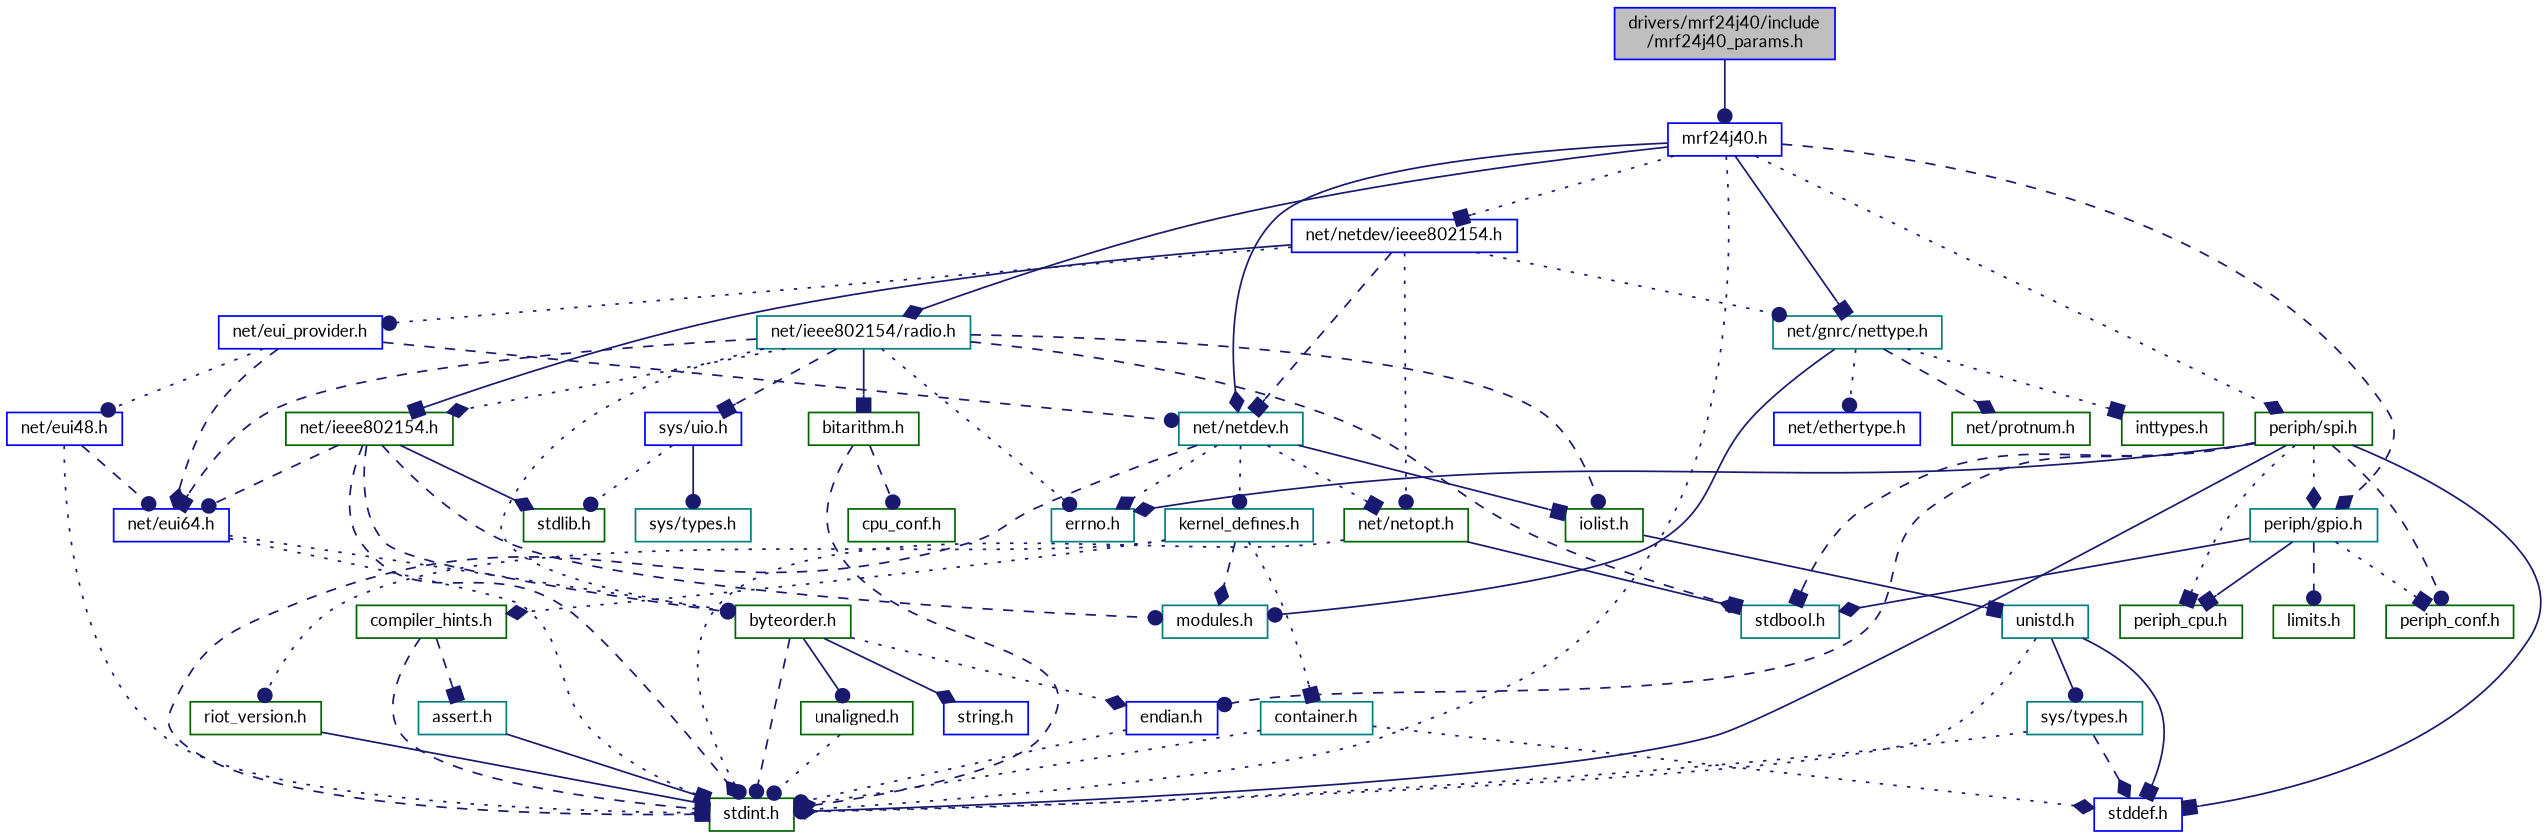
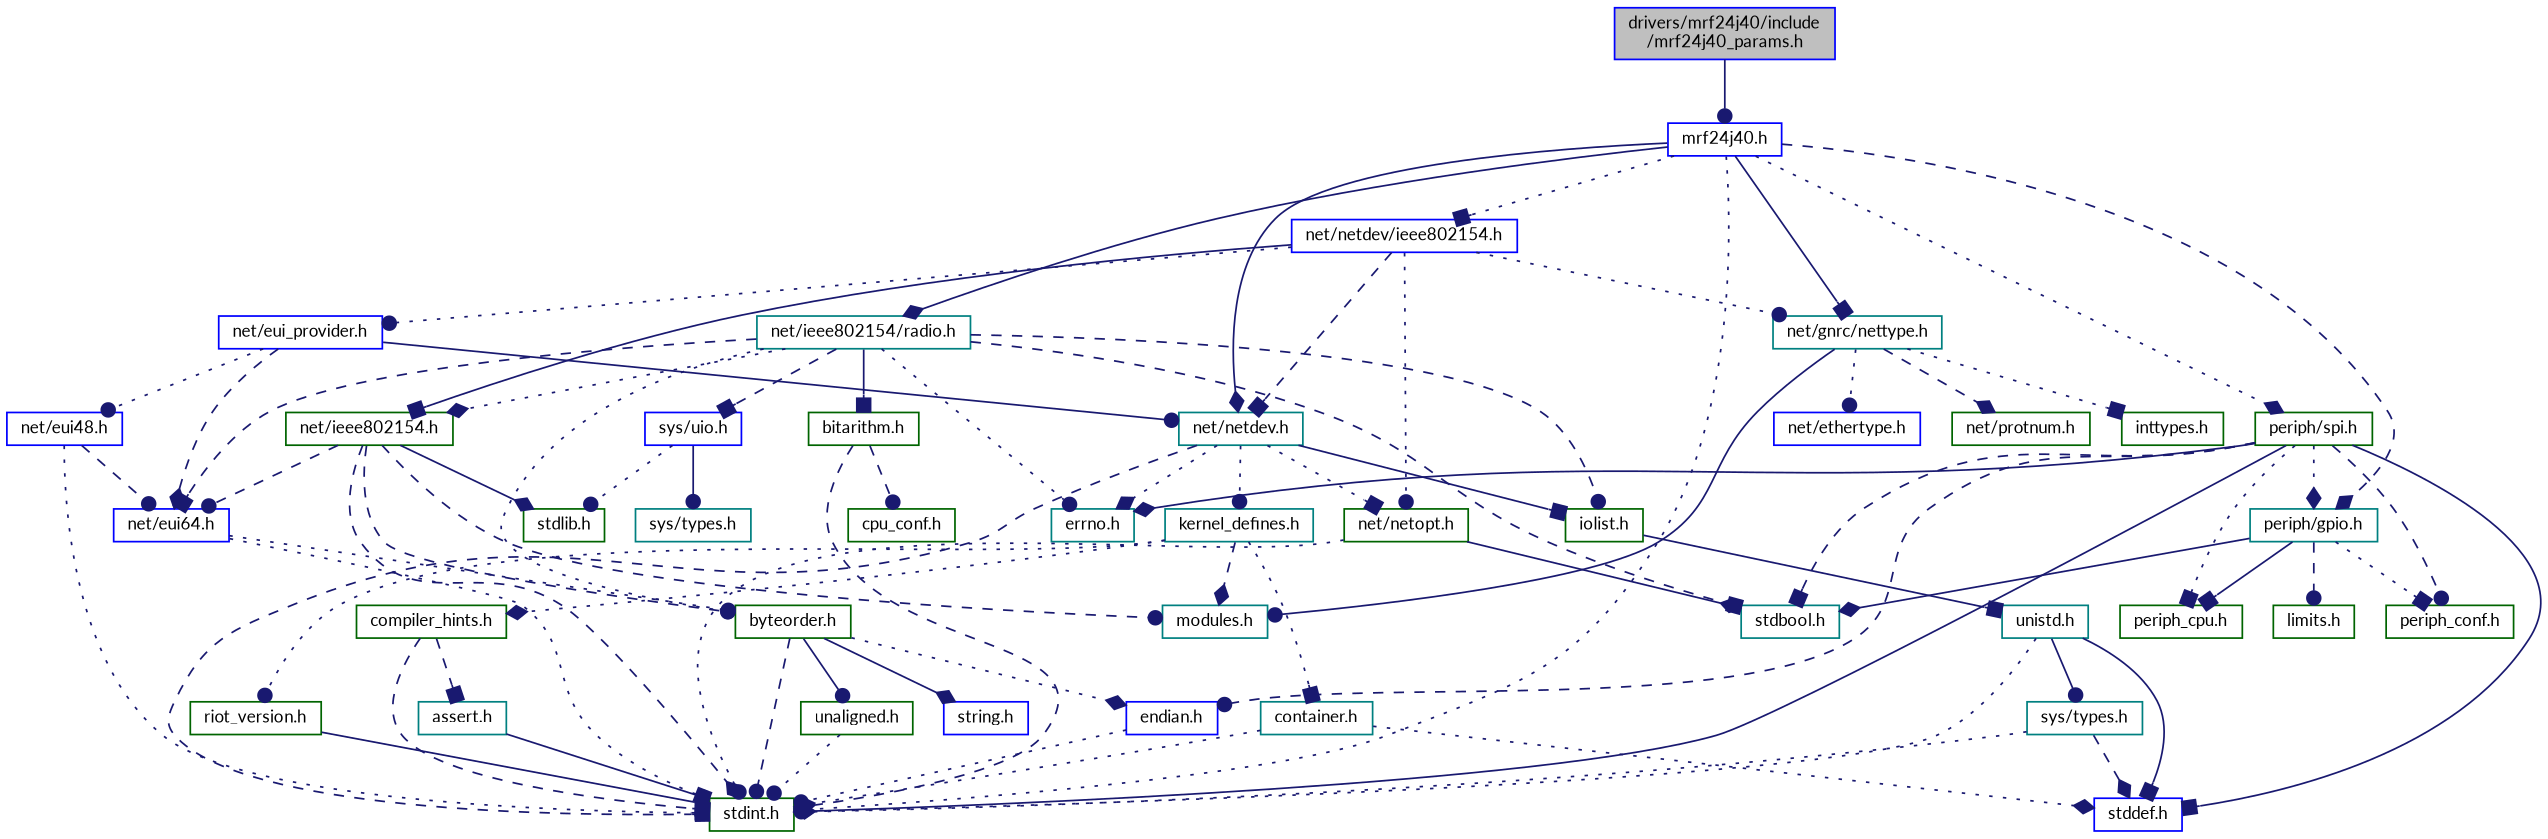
edge "net/eui_provider.h" -> "net/netdev.h": style dashed -> solid
